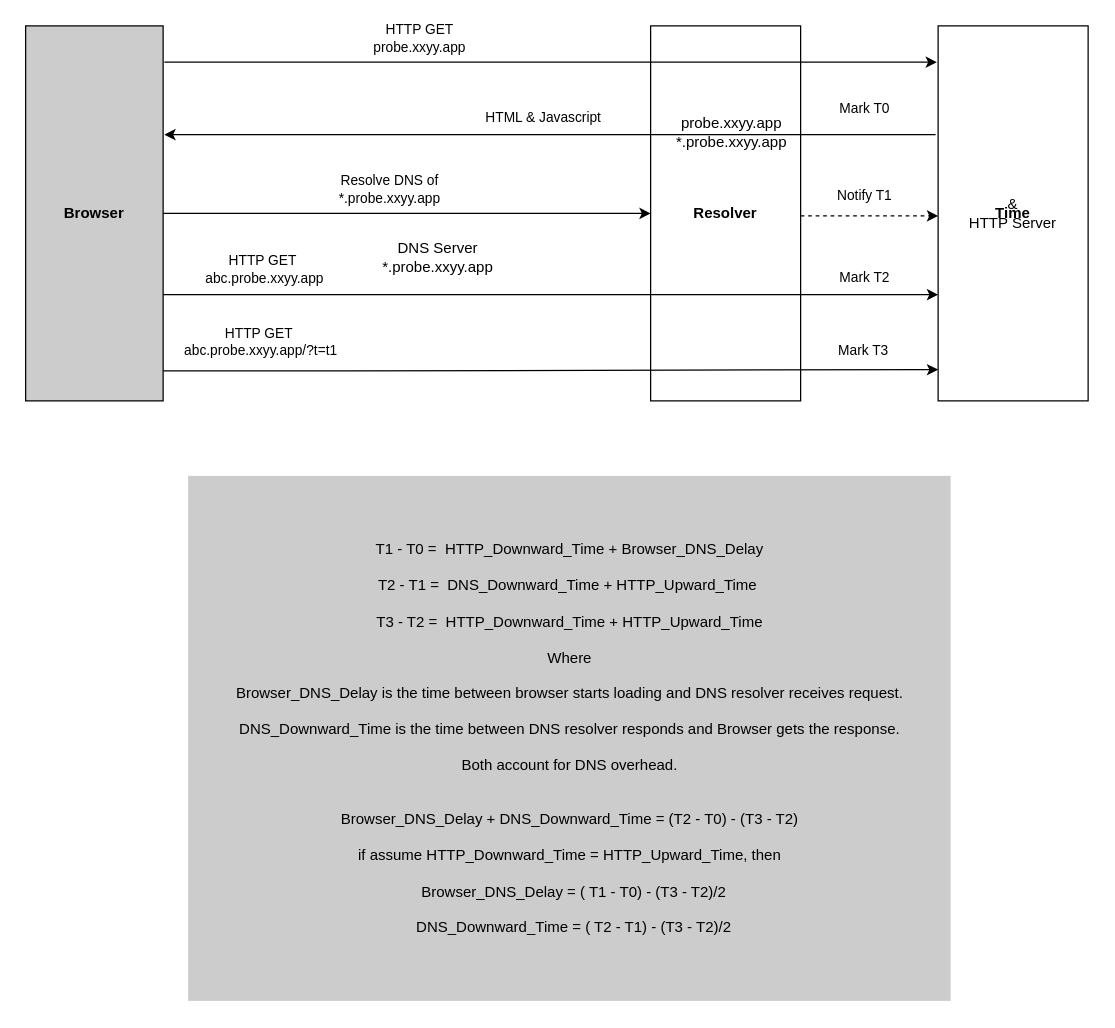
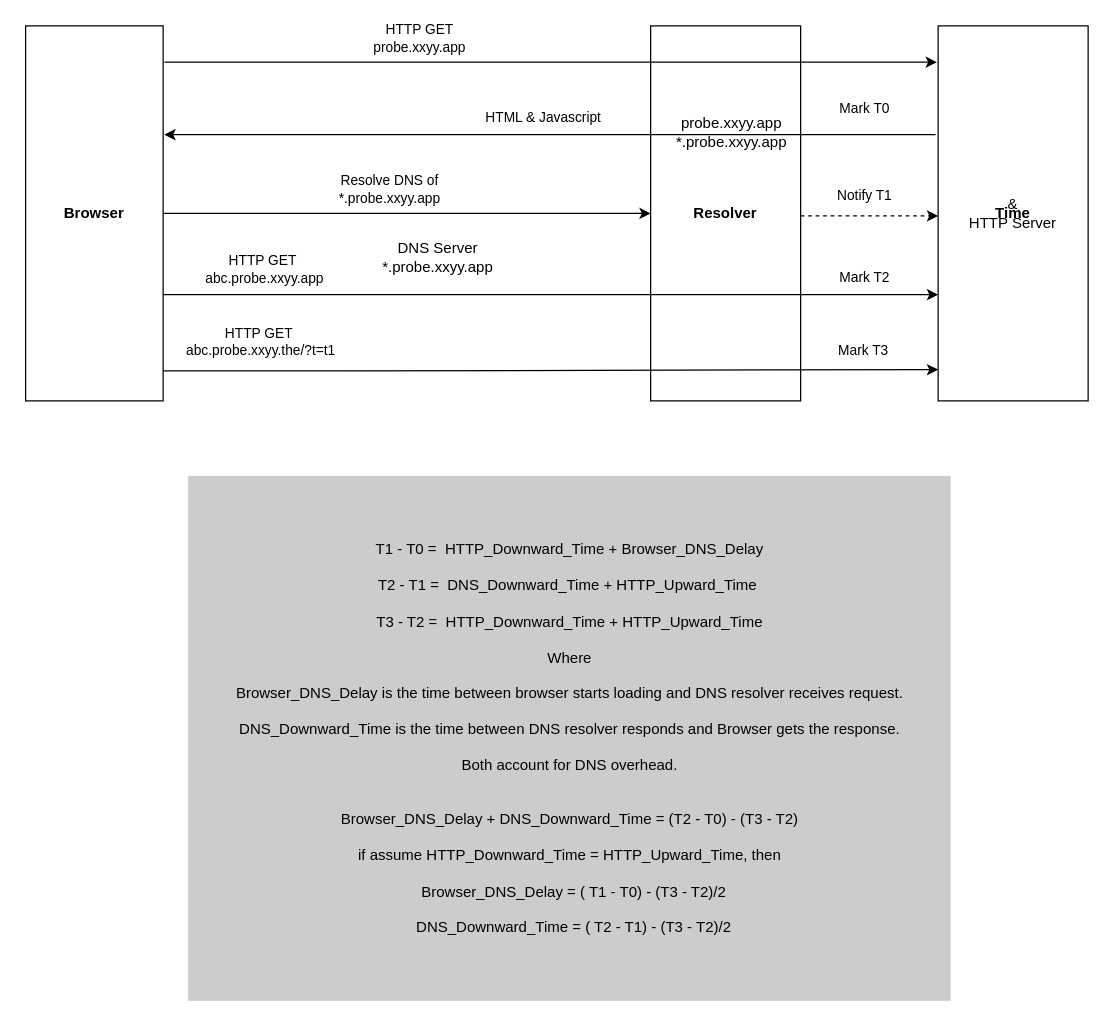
node "Browser": fillcolor #cccccc -> #ffffff
node "HTTP GET abc.probe.xxyy.app/?t=t1": label "HTTP GET abc.probe.xxyy.app/?t=t1" -> "HTTP GET abc.probe.xxyy.the/?t=t1"
